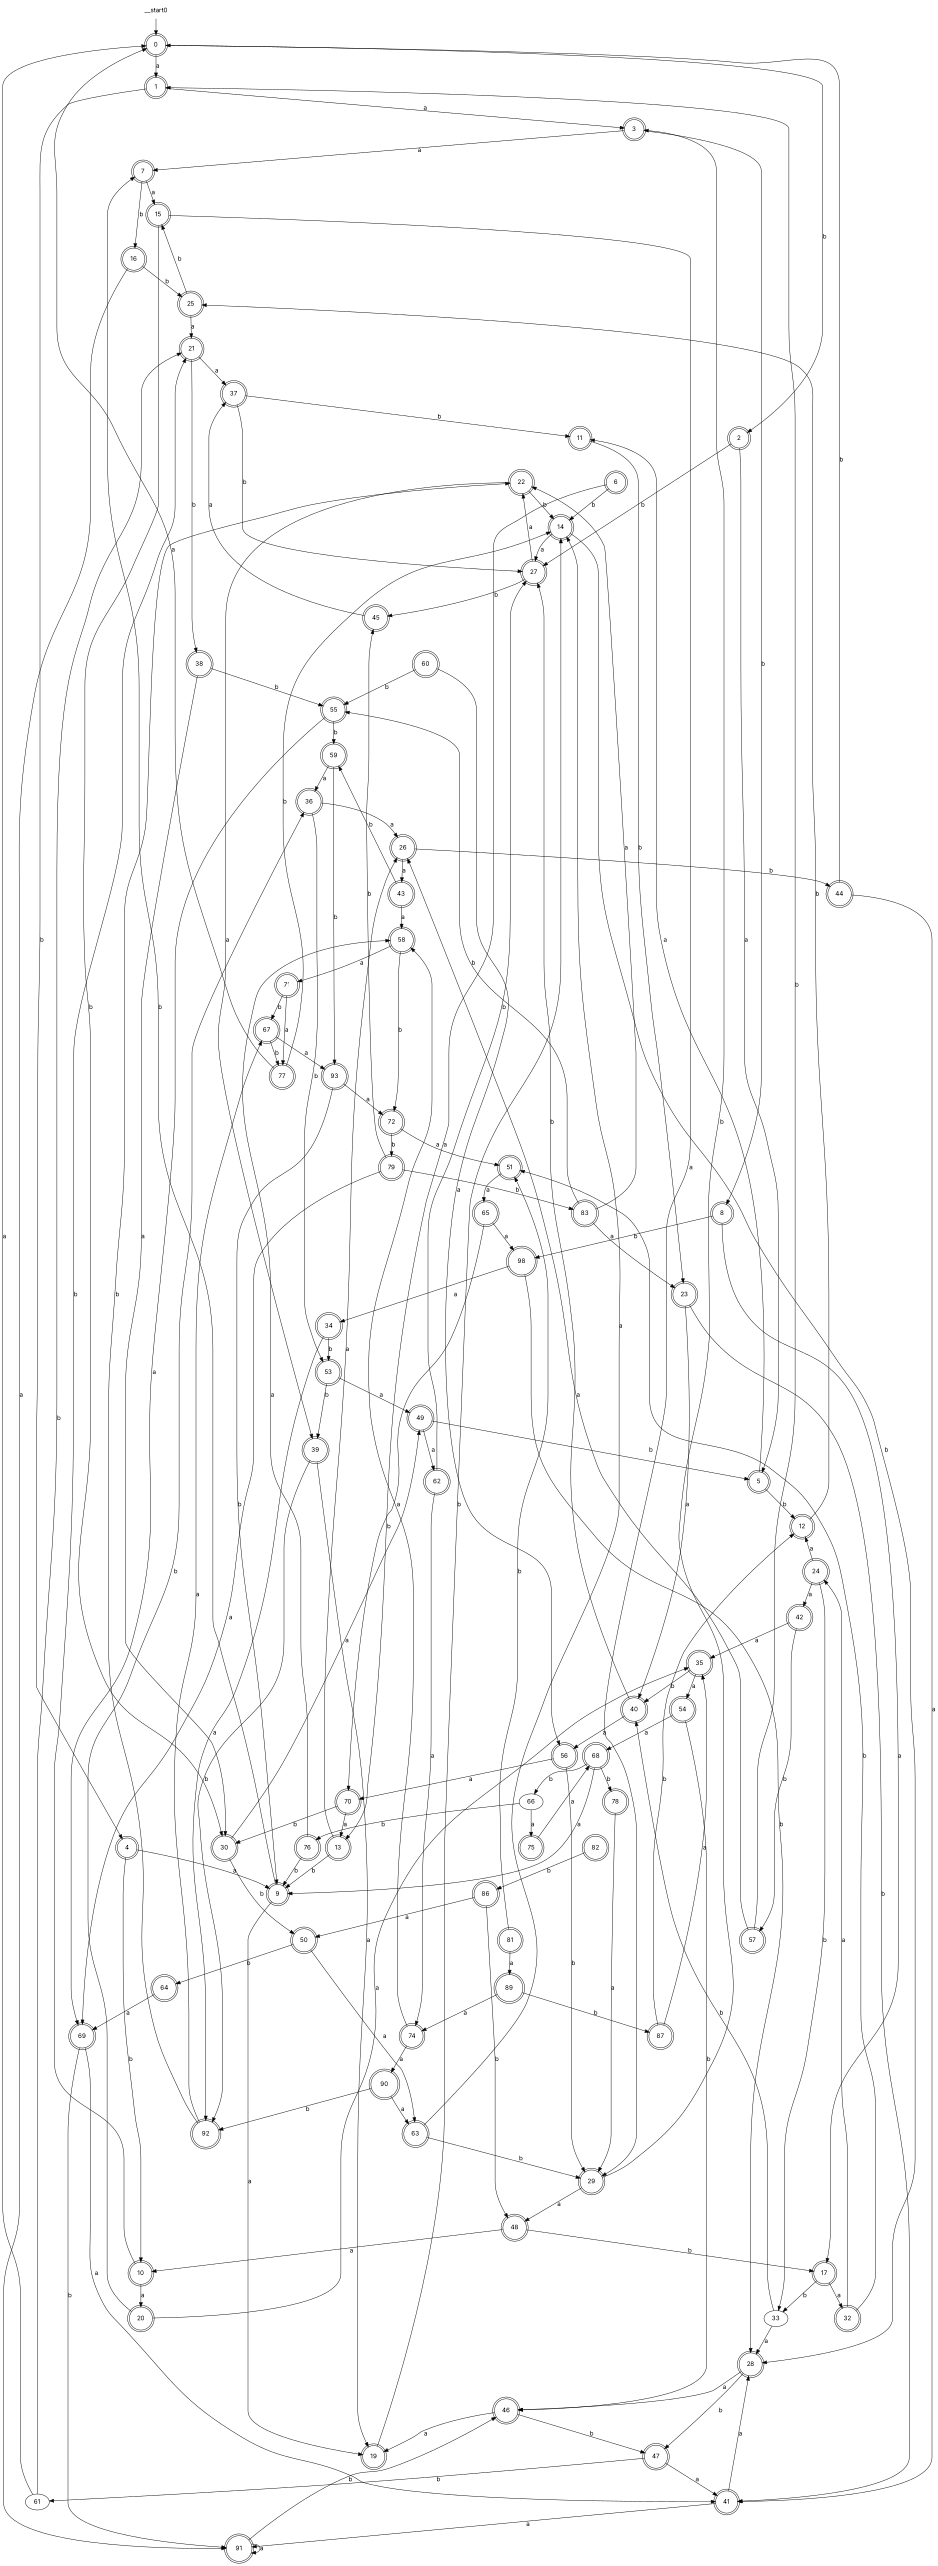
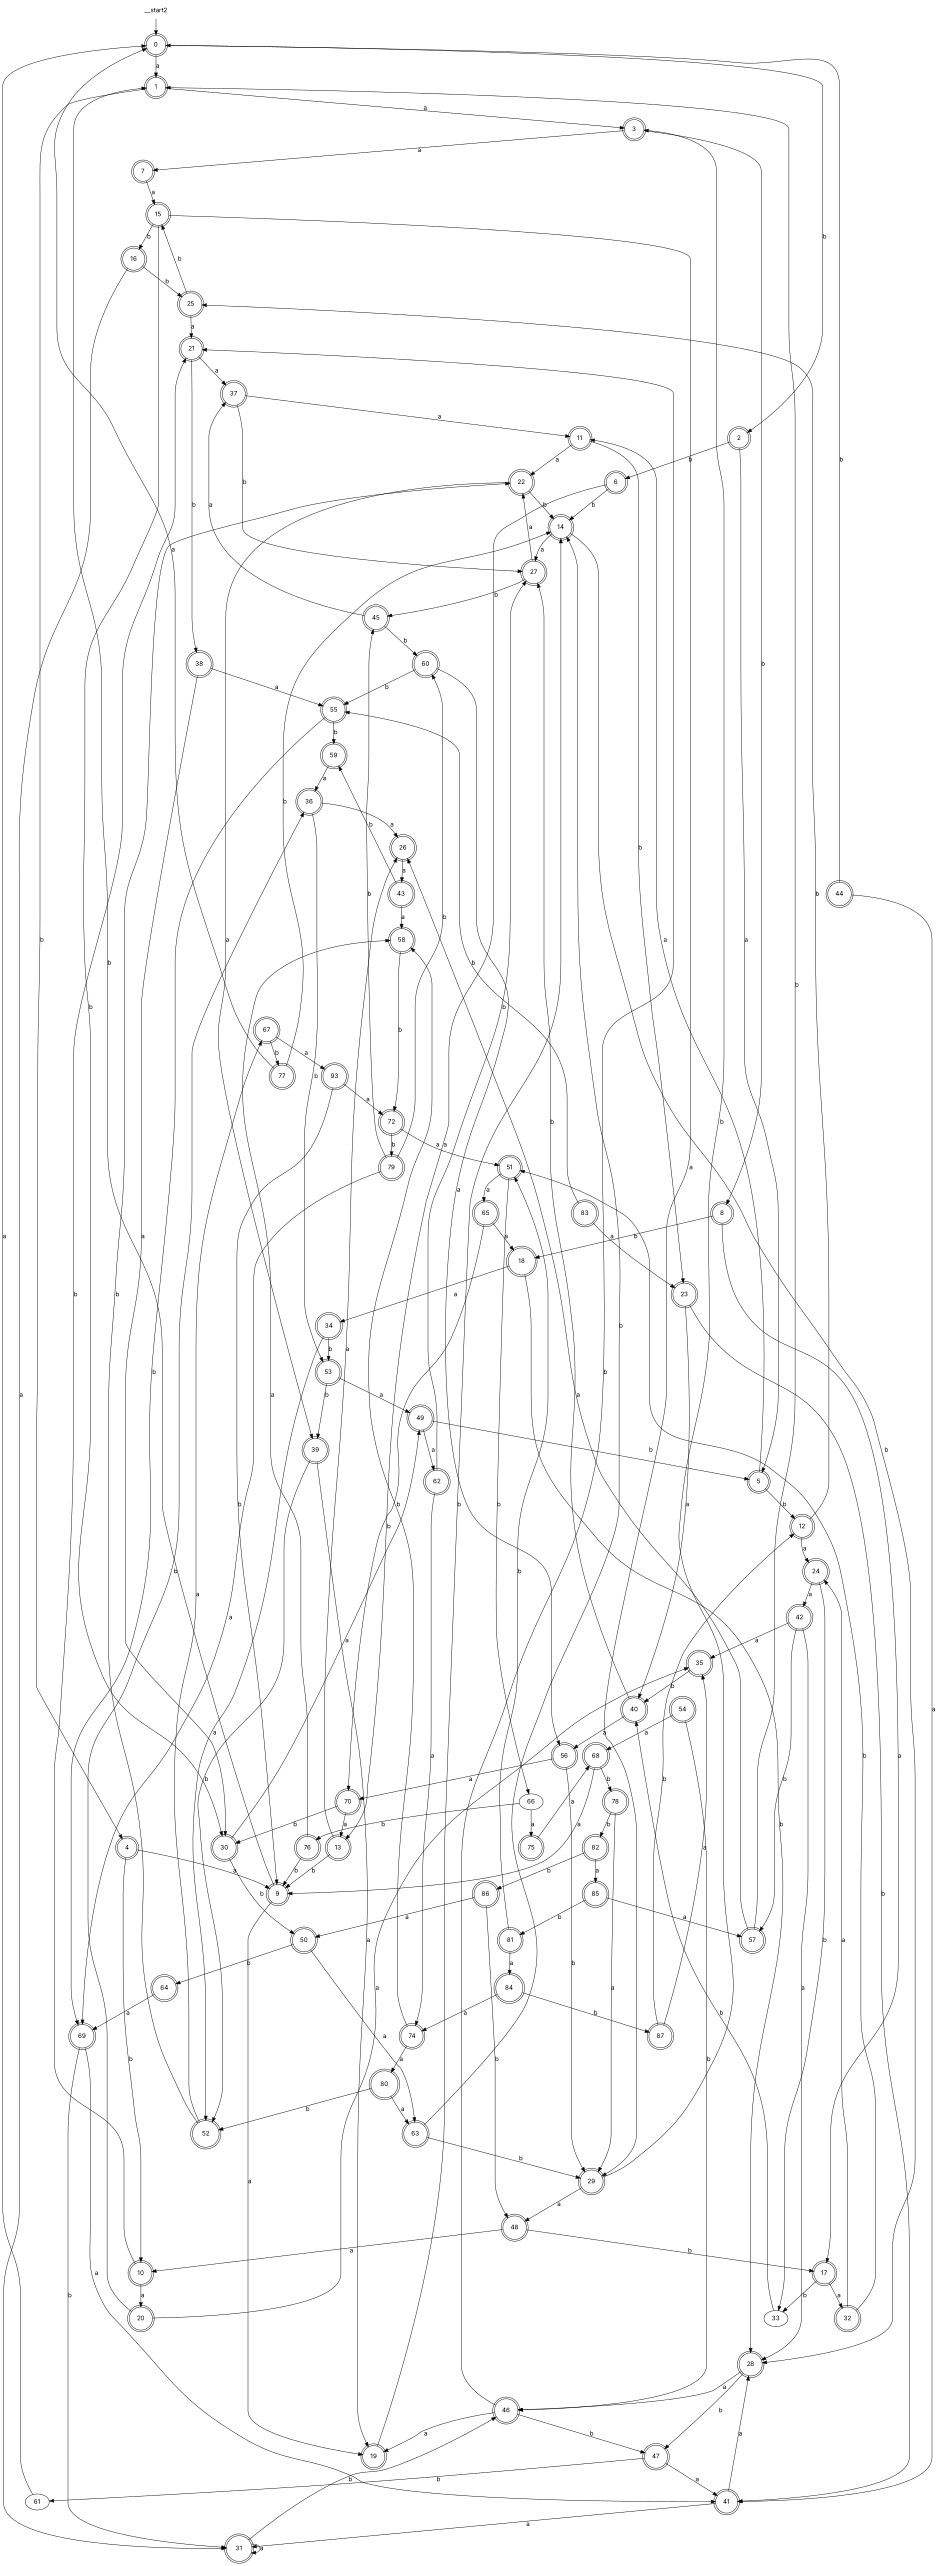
node "__start0": label "__start0" -> "__start2"
edge "7" -> "16": now "15" -> "16"
edge "37" -> "11": label "b" -> "a"
edge "2" -> "27": now "2" -> "6"
edge "45" -> "60": added, label "b"
edge "38" -> "55": label "b" -> "a"
edge "83" -> "22": now "11" -> "22"
edge "26" -> "44": removed, label "b"
edge "59" -> "93": removed, label "b"
node "71": removed
edge "9" -> "7": now "9" -> "1"
edge "79" -> "83": now "79" -> "60"
node "98": label "98" -> "18"
edge "63" -> "14": label "a" -> "b"
edge "55" -> "69": label "a" -> "b"
edge "61" -> "21": now "46" -> "21"
edge "74" -> "58": label "a" -> "b"
edge "24" -> "12": reversed
edge "35" -> "54": removed, label "a"
edge "68" -> "66": now "51" -> "66"
edge "78" -> "82": added, label "b"
node "85": added
node "89": label "89" -> "84"
node "90": label "90" -> "80"
node "92": label "92" -> "52"
edge "33" -> "28": now "42" -> "28"
node "91": label "91" -> "31"
